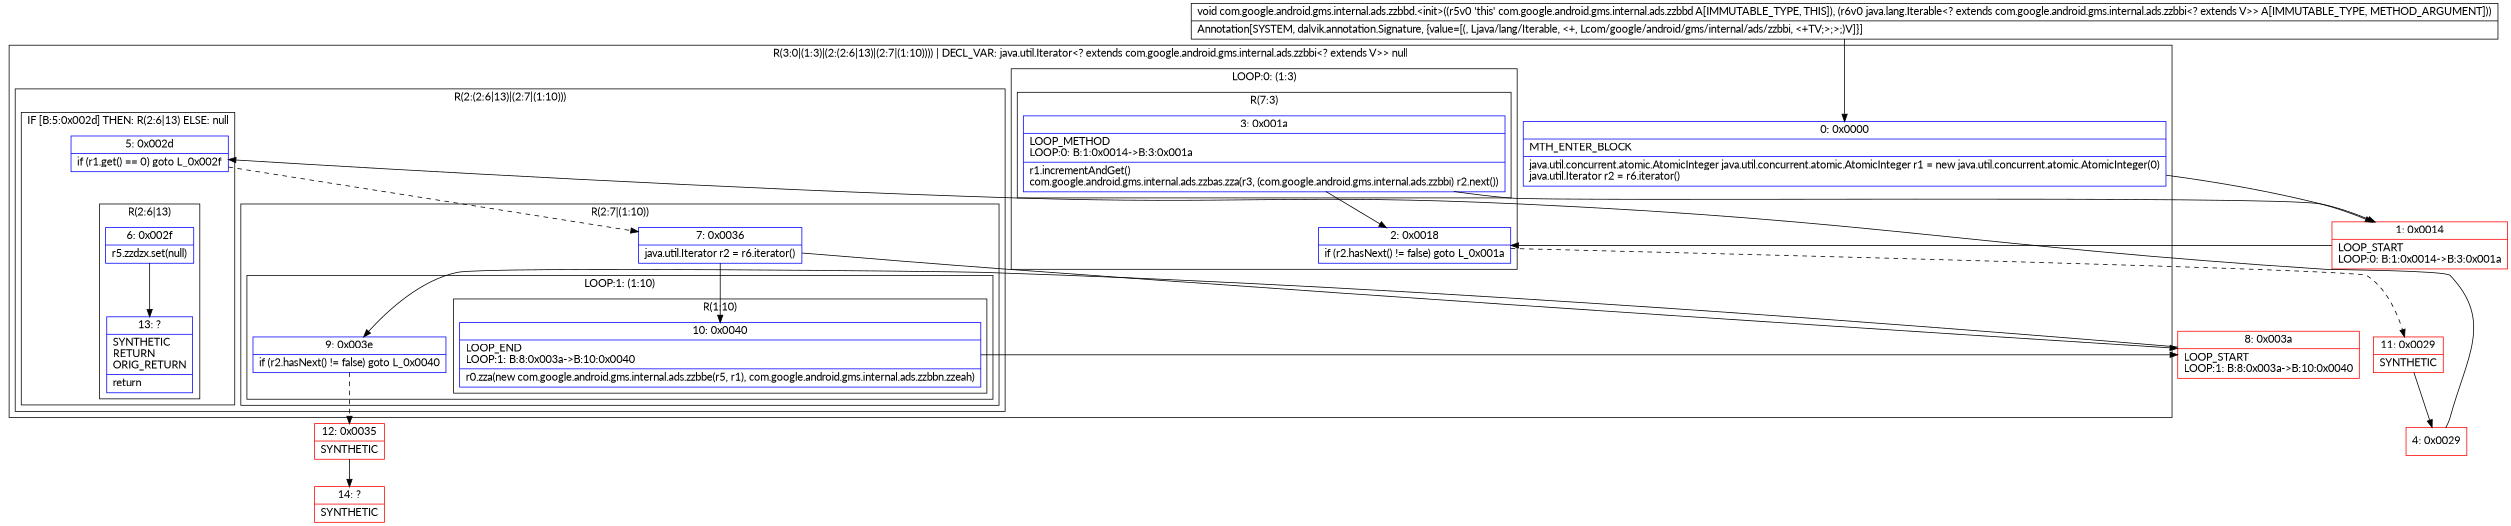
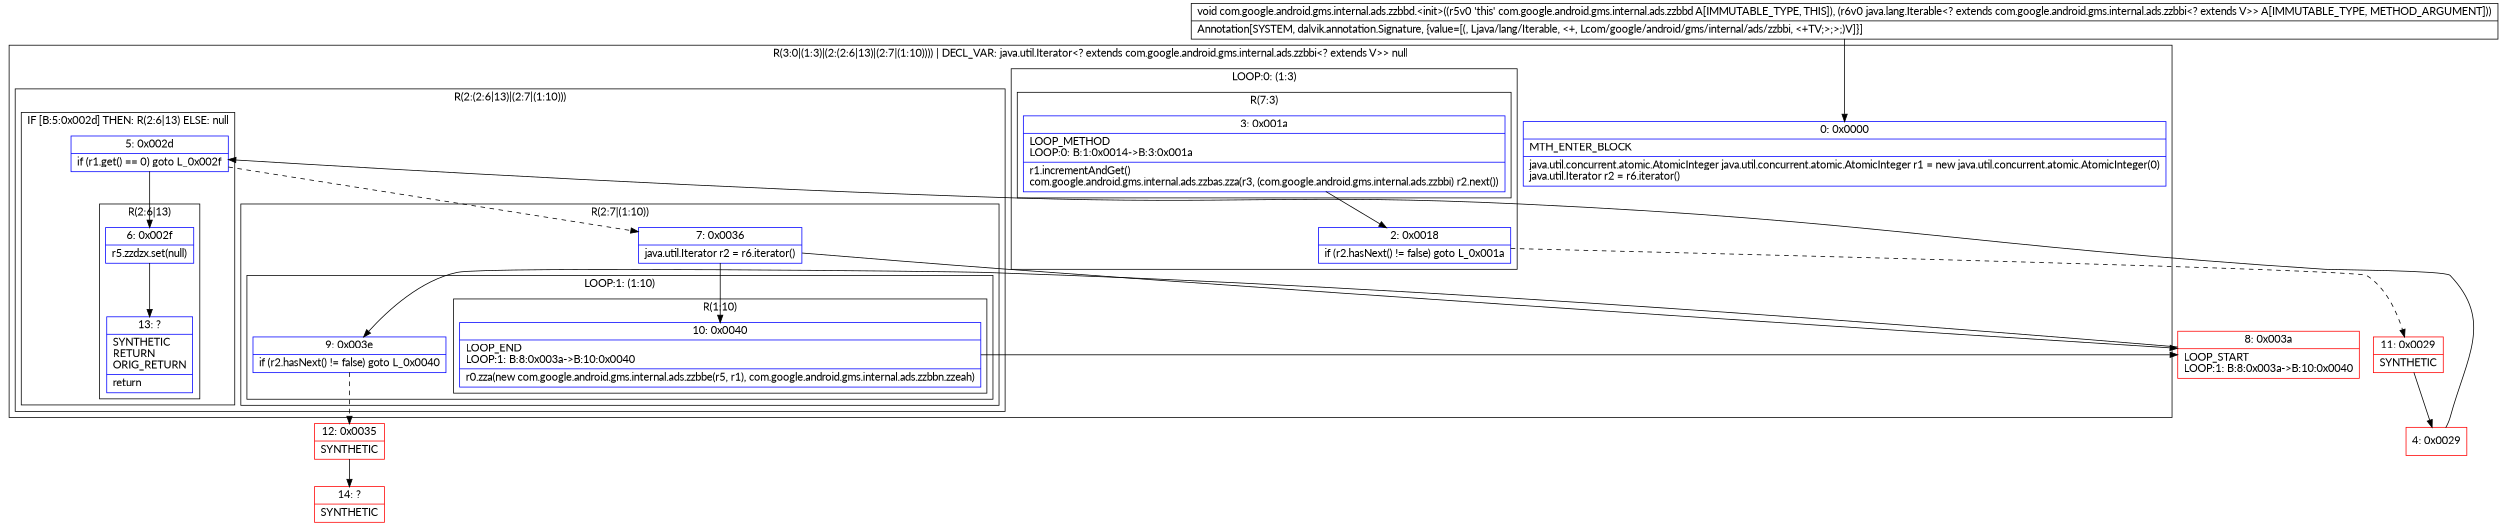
edge "5: 0x002d" -> "6: 0x002f": added
node "1: 0x0014": removed
